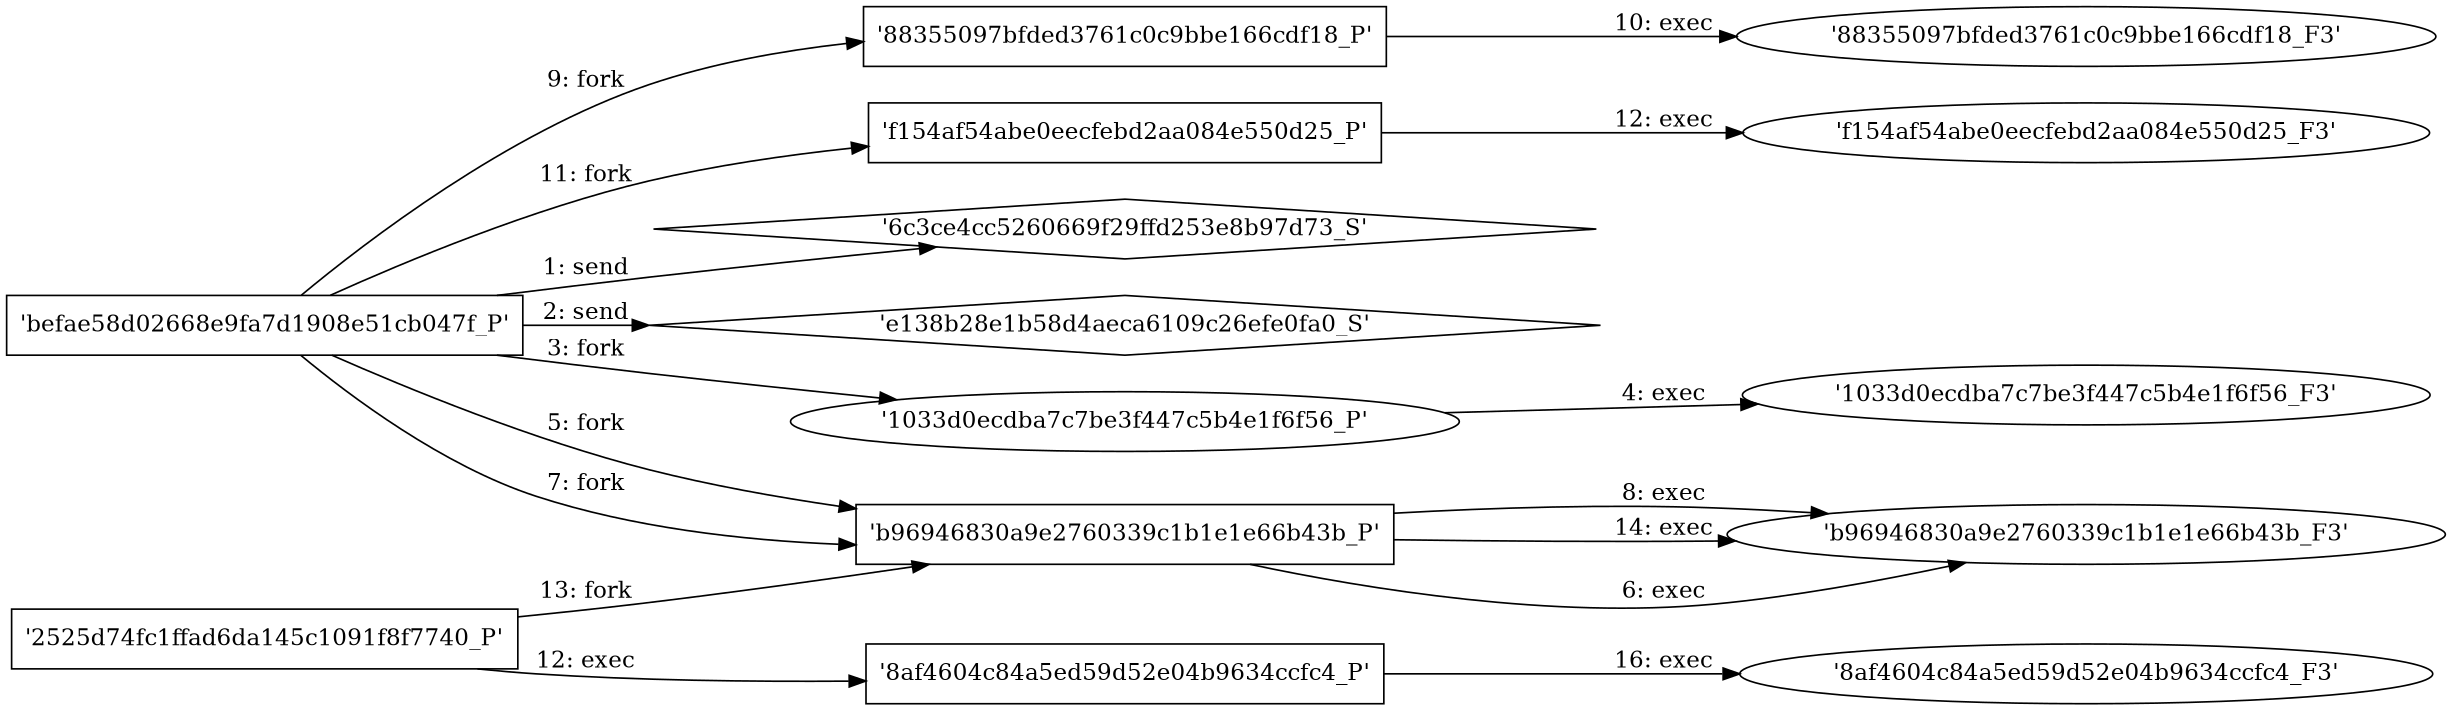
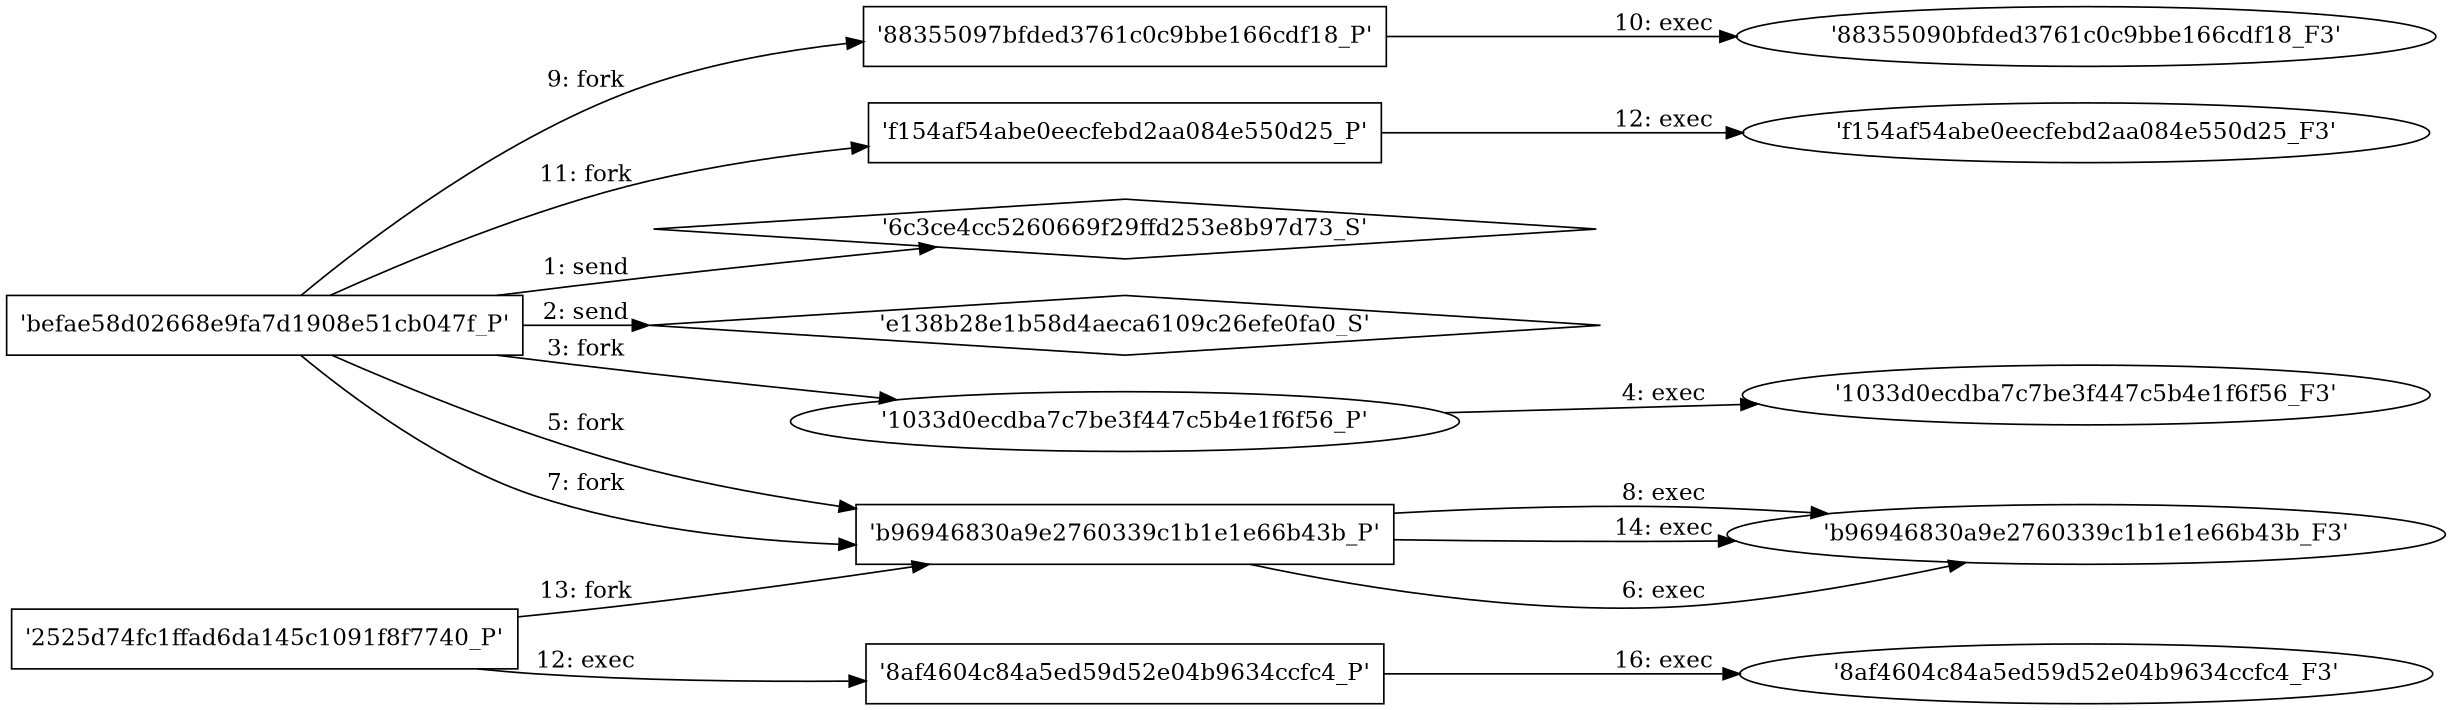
node "'88355097bfded3761c0c9bbe166cdf18_F3'": label "'88355097bfded3761c0c9bbe166cdf18_F3'" -> "'88355090bfded3761c0c9bbe166cdf18_F3'"
